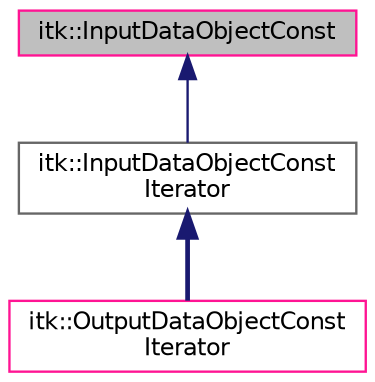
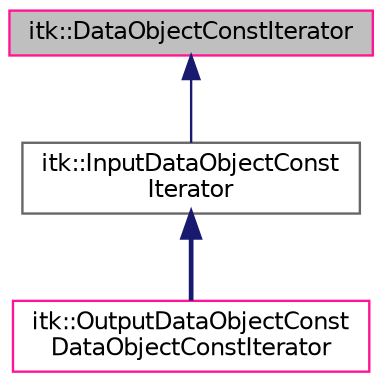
node "itk::InputDataObjectConst": label "itk::InputDataObjectConst" -> "itk::DataObjectConstIterator"
node "itk::OutputDataObjectConst Iterator": label "itk::OutputDataObjectConst Iterator" -> "itk::OutputDataObjectConst DataObjectConstIterator"
